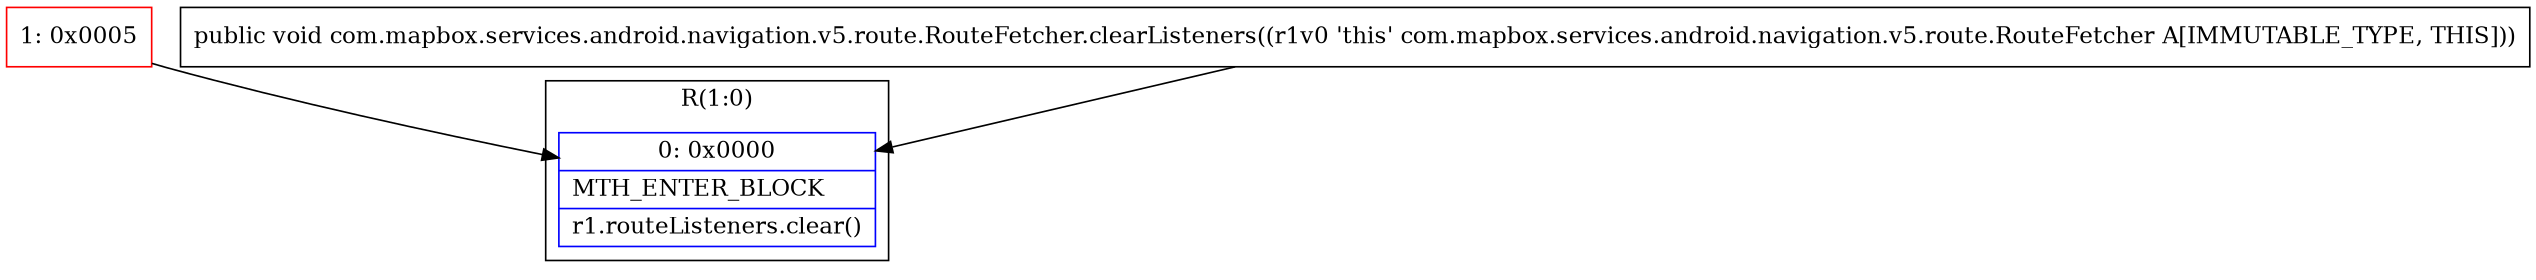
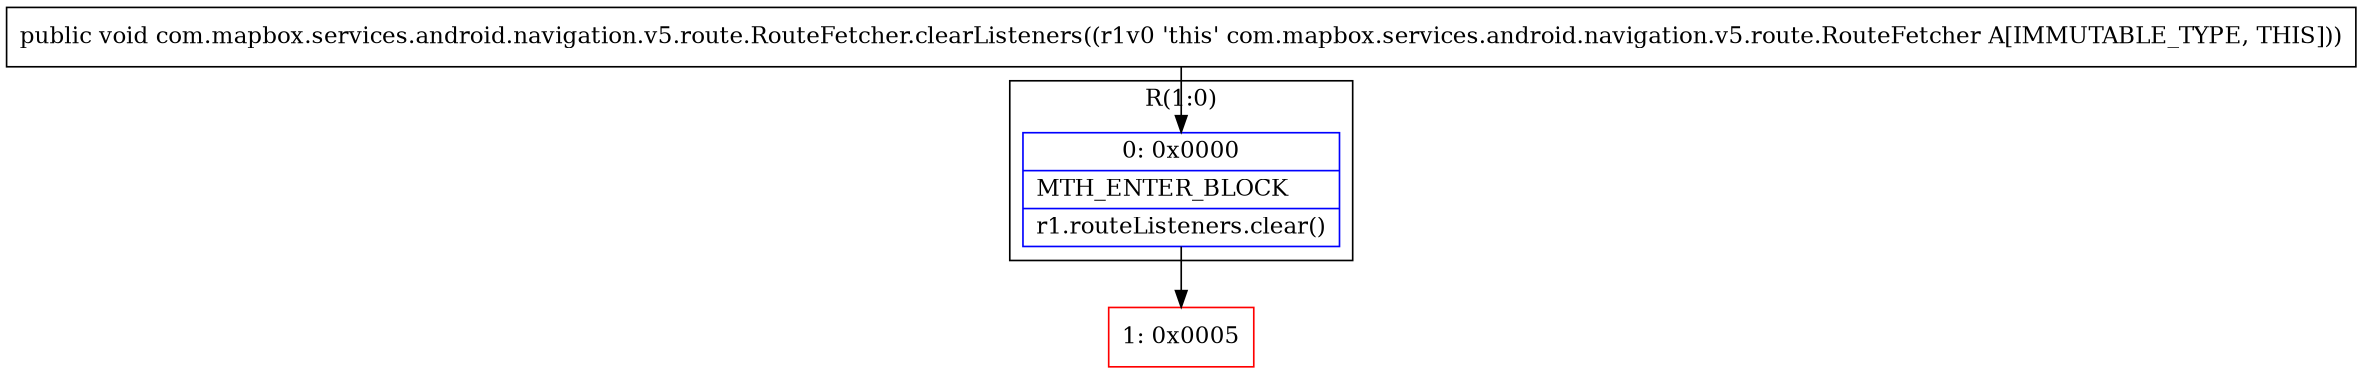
edge "1: 0x0005" -> "0: 0x0000": reversed
